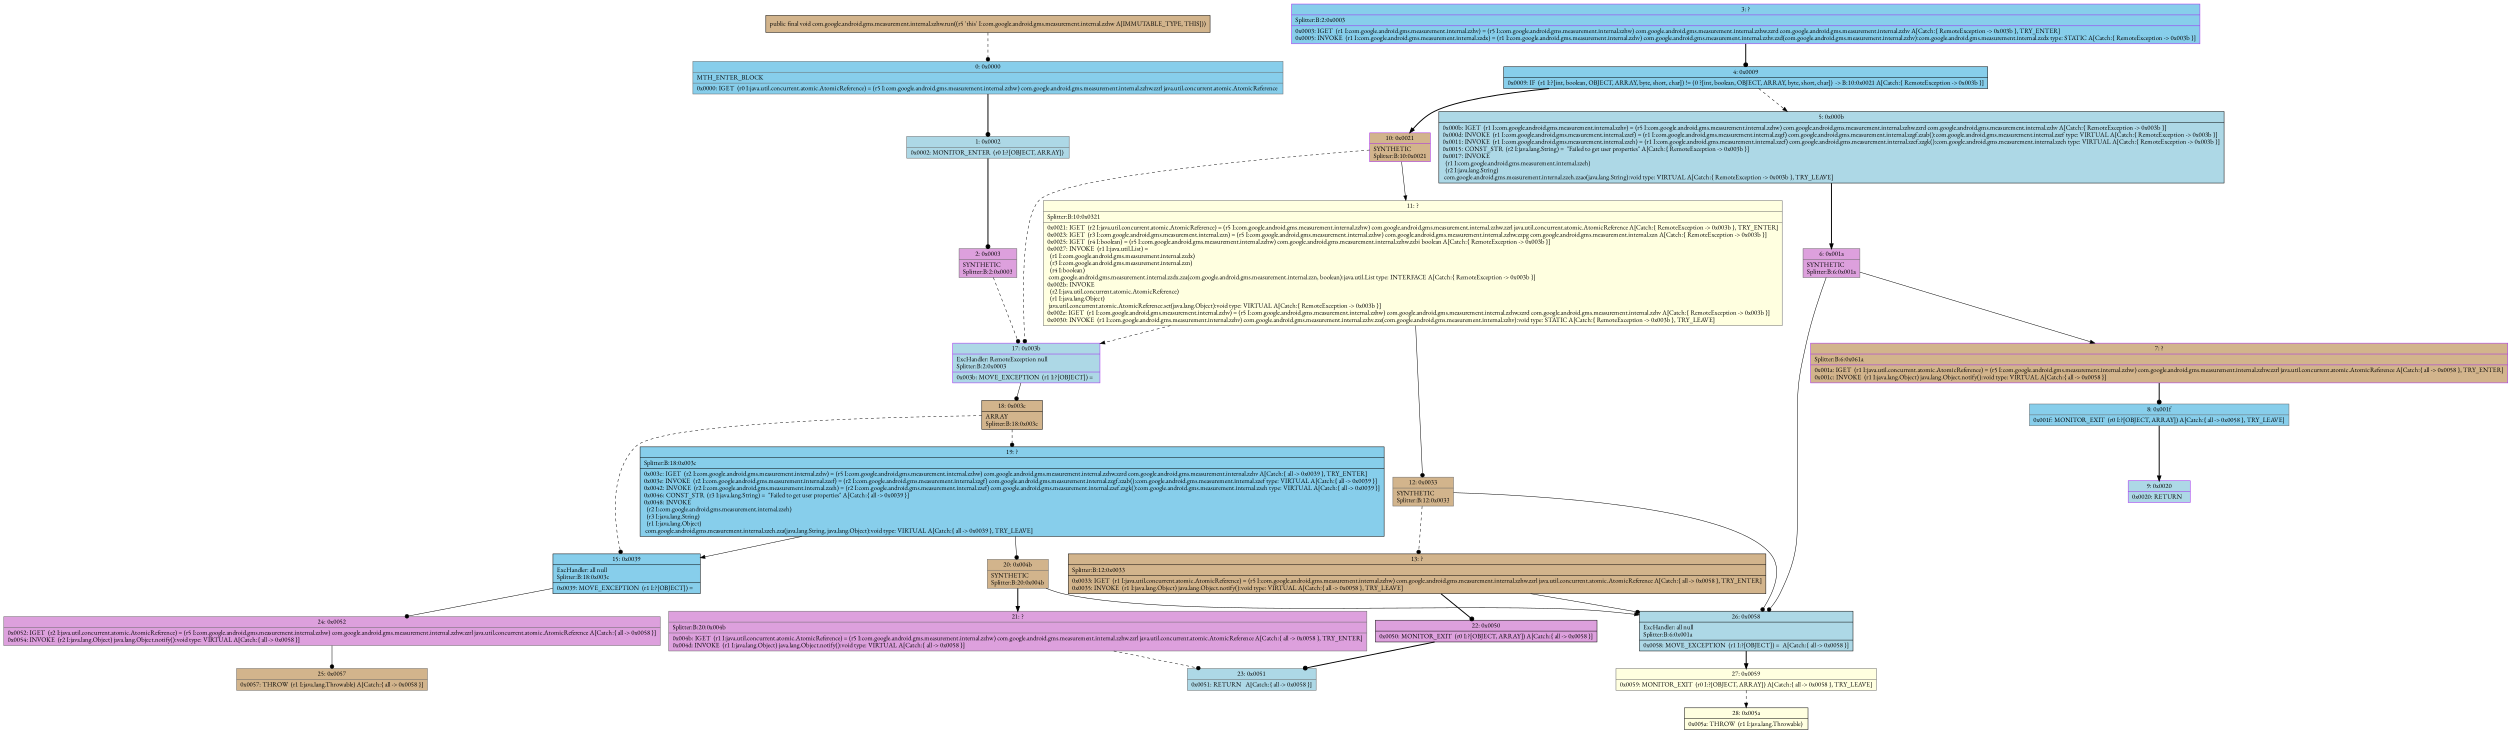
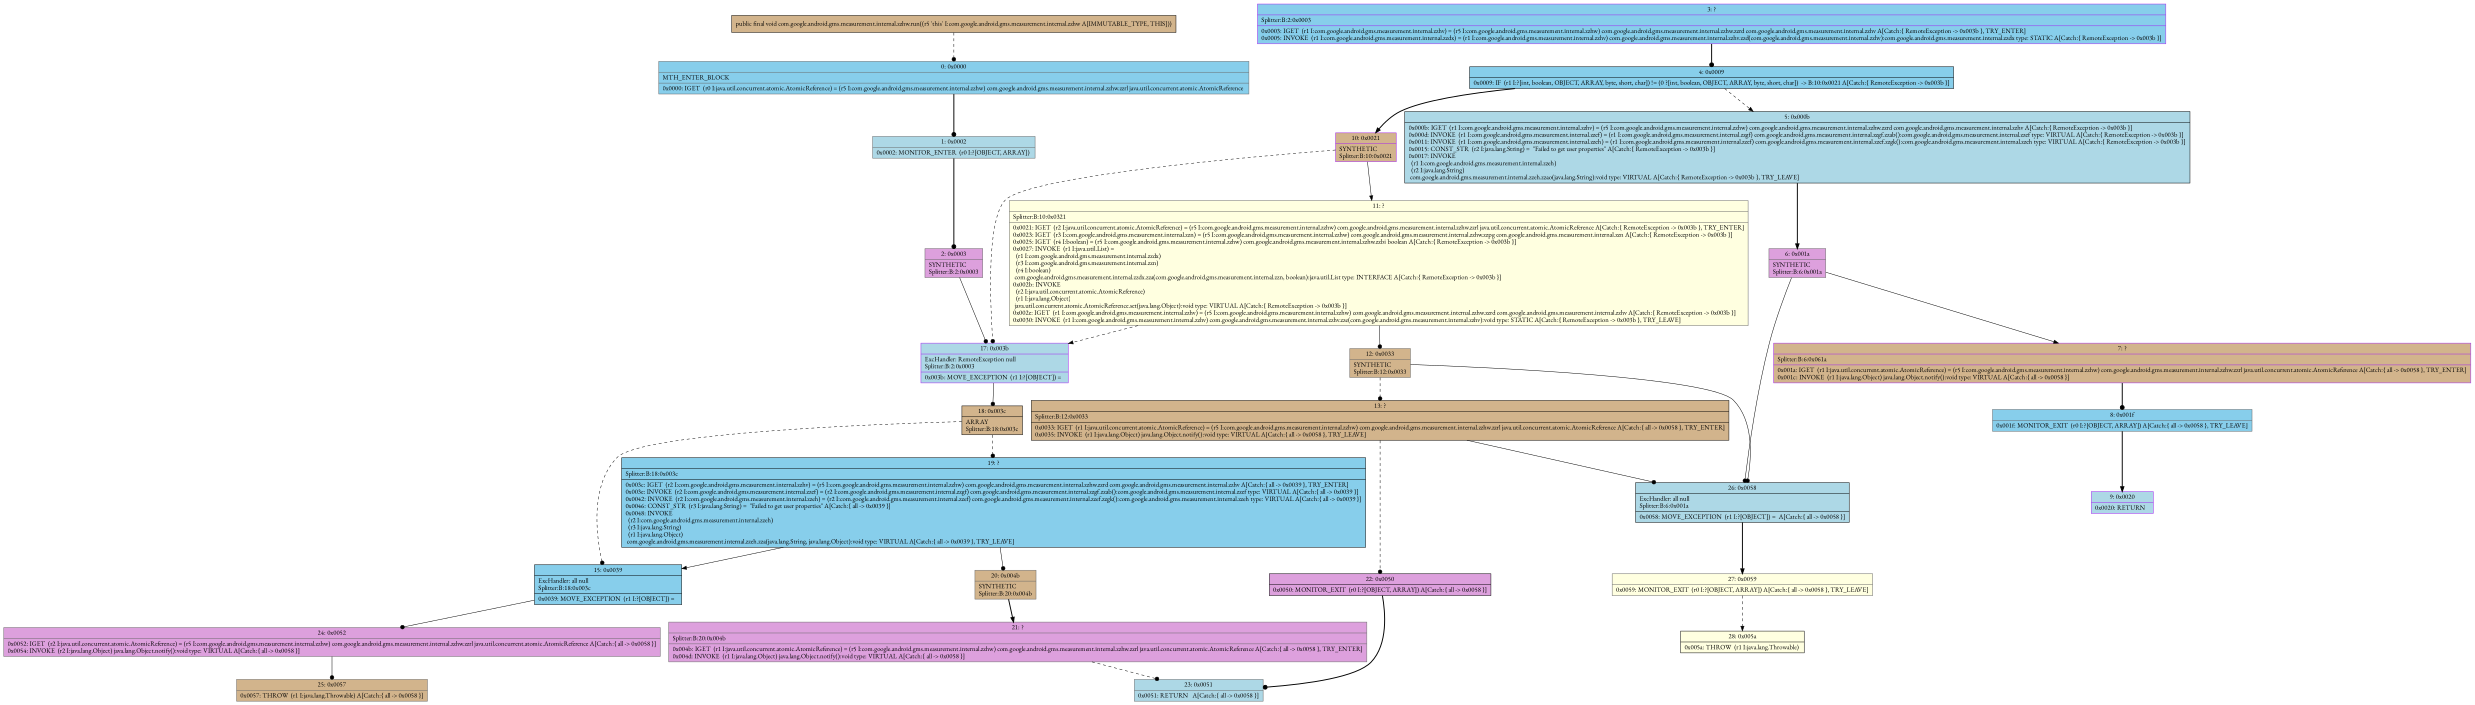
edge "2: 0x0003" -> "17: 0x003b": style dashed -> solid
edge "13: ?" -> "22: 0x0050": style bold -> dashed
edge "20: 0x004b" -> "26: 0x0058": removed
